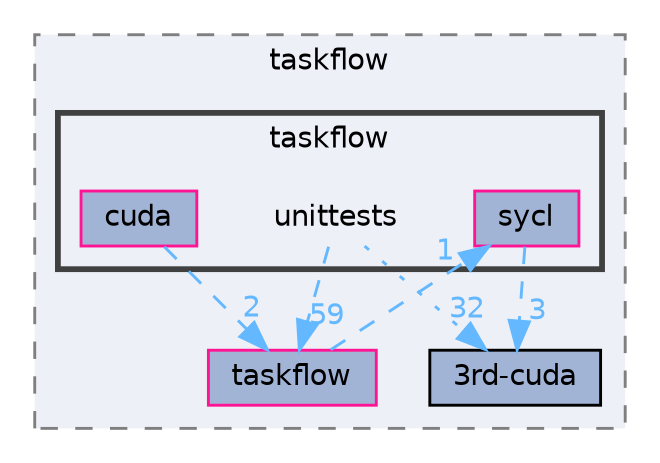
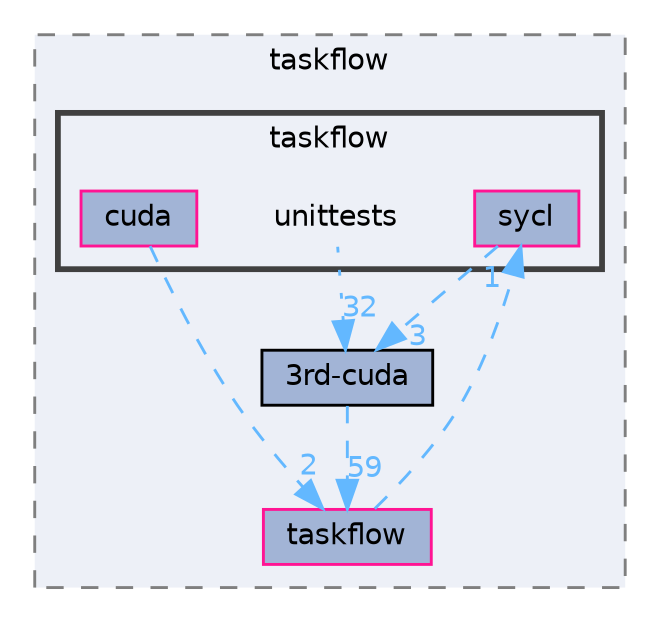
edge "unittests" -> "taskflow": now "3rd-cuda" -> "taskflow"
